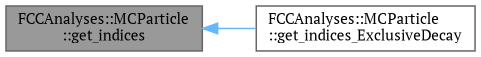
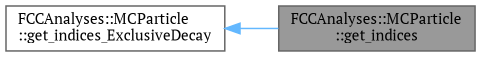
edge "FCCAnalyses::MCParticle ::get_indices_ExclusiveDecay" -> "FCCAnalyses::MCParticle ::get_indices": reversed
